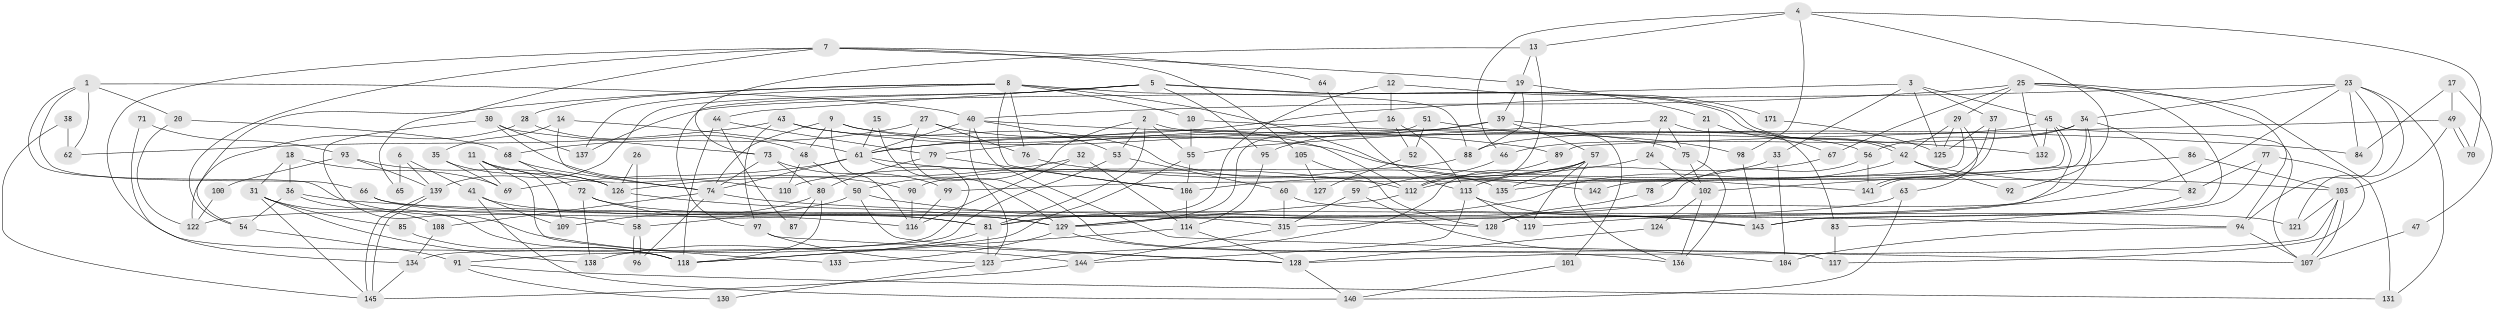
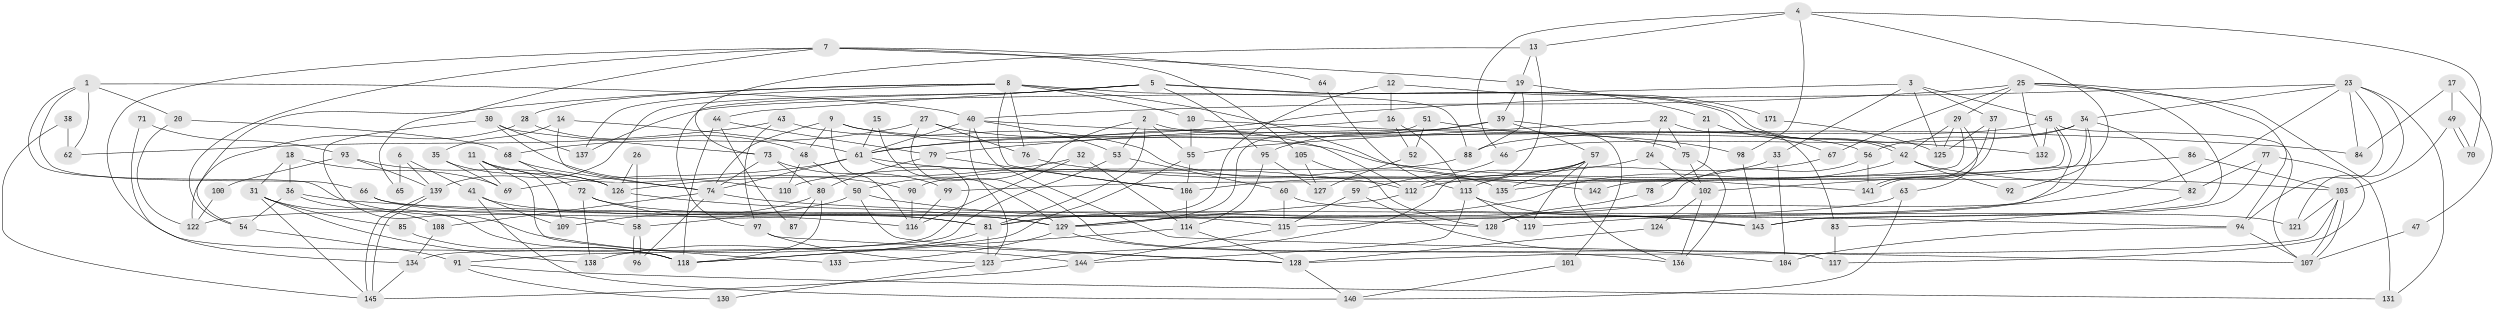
node "89": removed
edge "95" -- "127": added
node "315": label "315" -> "115"
